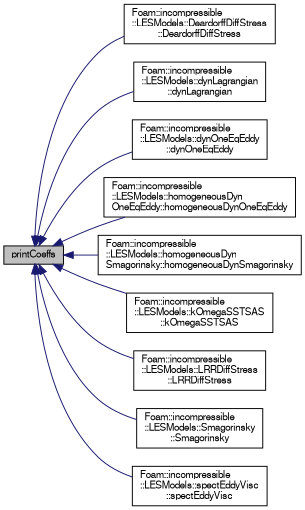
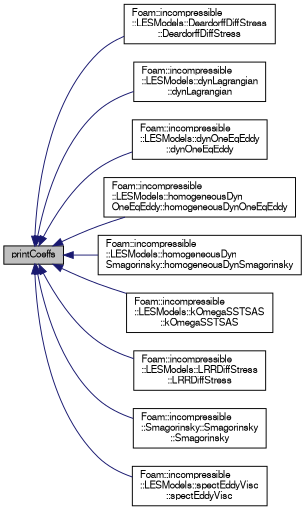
node "Foam::incompressible ::LESModels::Smagorinsky ::Smagorinsky": label "Foam::incompressible ::LESModels::Smagorinsky ::Smagorinsky" -> "Foam::incompressible ::Smagorinsky::Smagorinsky ::Smagorinsky"
